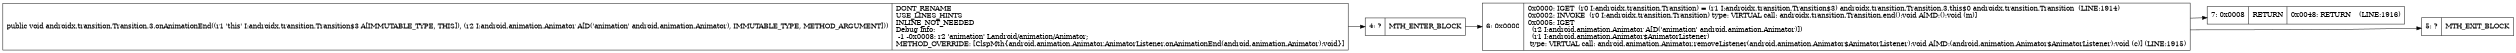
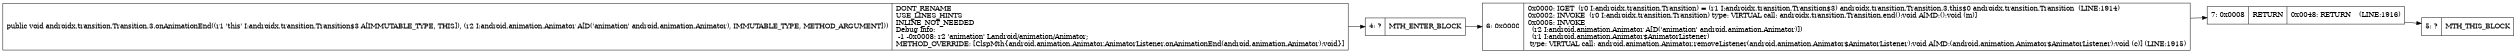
node "6: 0x0000": text "0x0005: IGET" -> "0x0005: INVOKE"
node "5: ?": text "MTH_EXIT_BLOCK" -> "MTH_THIS_BLOCK"
edge "6: 0x0000" -> "5: ?": now "7: 0x0008" -> "5: ?"
